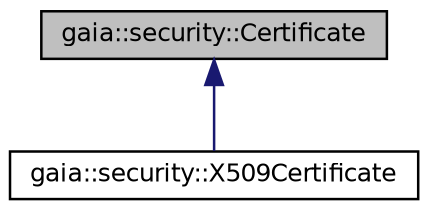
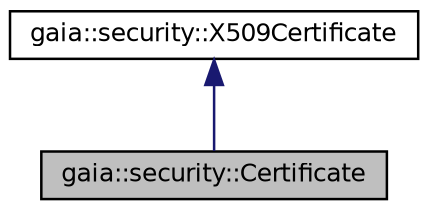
edge "gaia::security::X509Certificate" -> "gaia::security::Certificate": reversed
